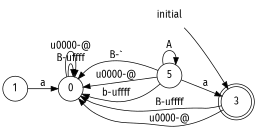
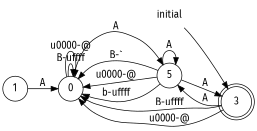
edge "0" -> "5": added, label "A"
edge "1" -> "0": label "a" -> "A"
edge "5" -> "3": label "a" -> "A"
edge "3" -> "5": added, label "A"
